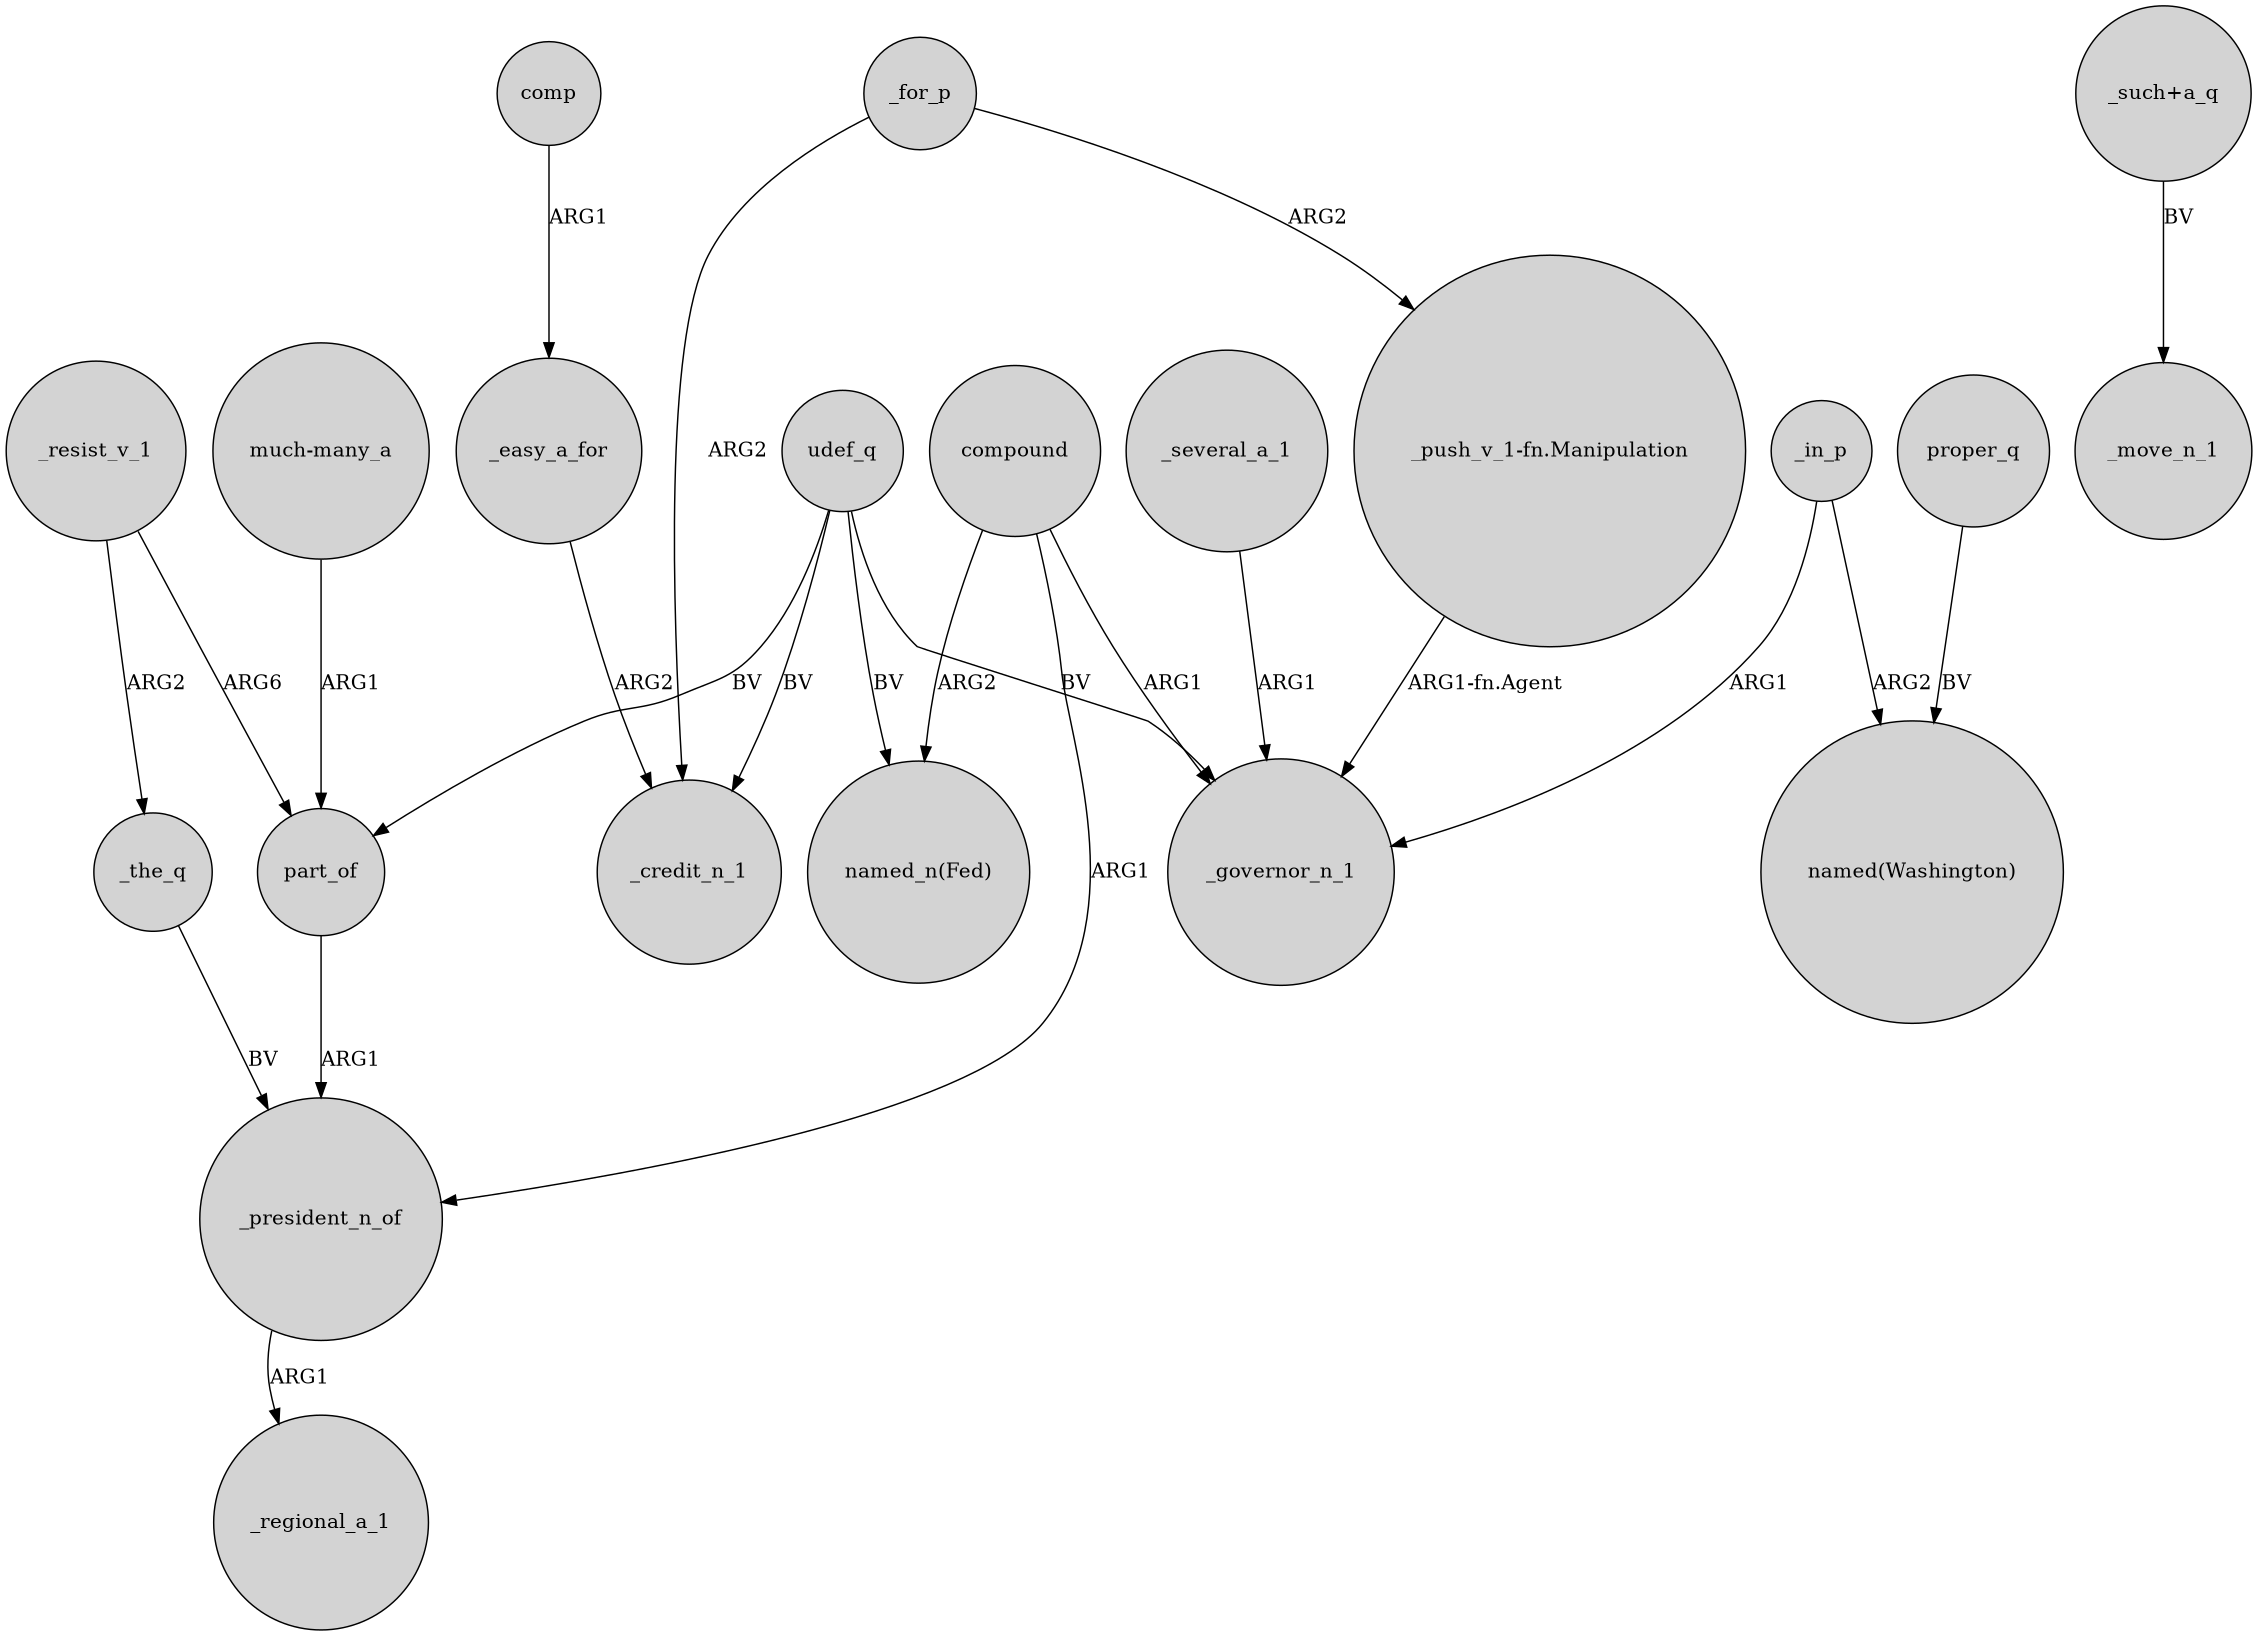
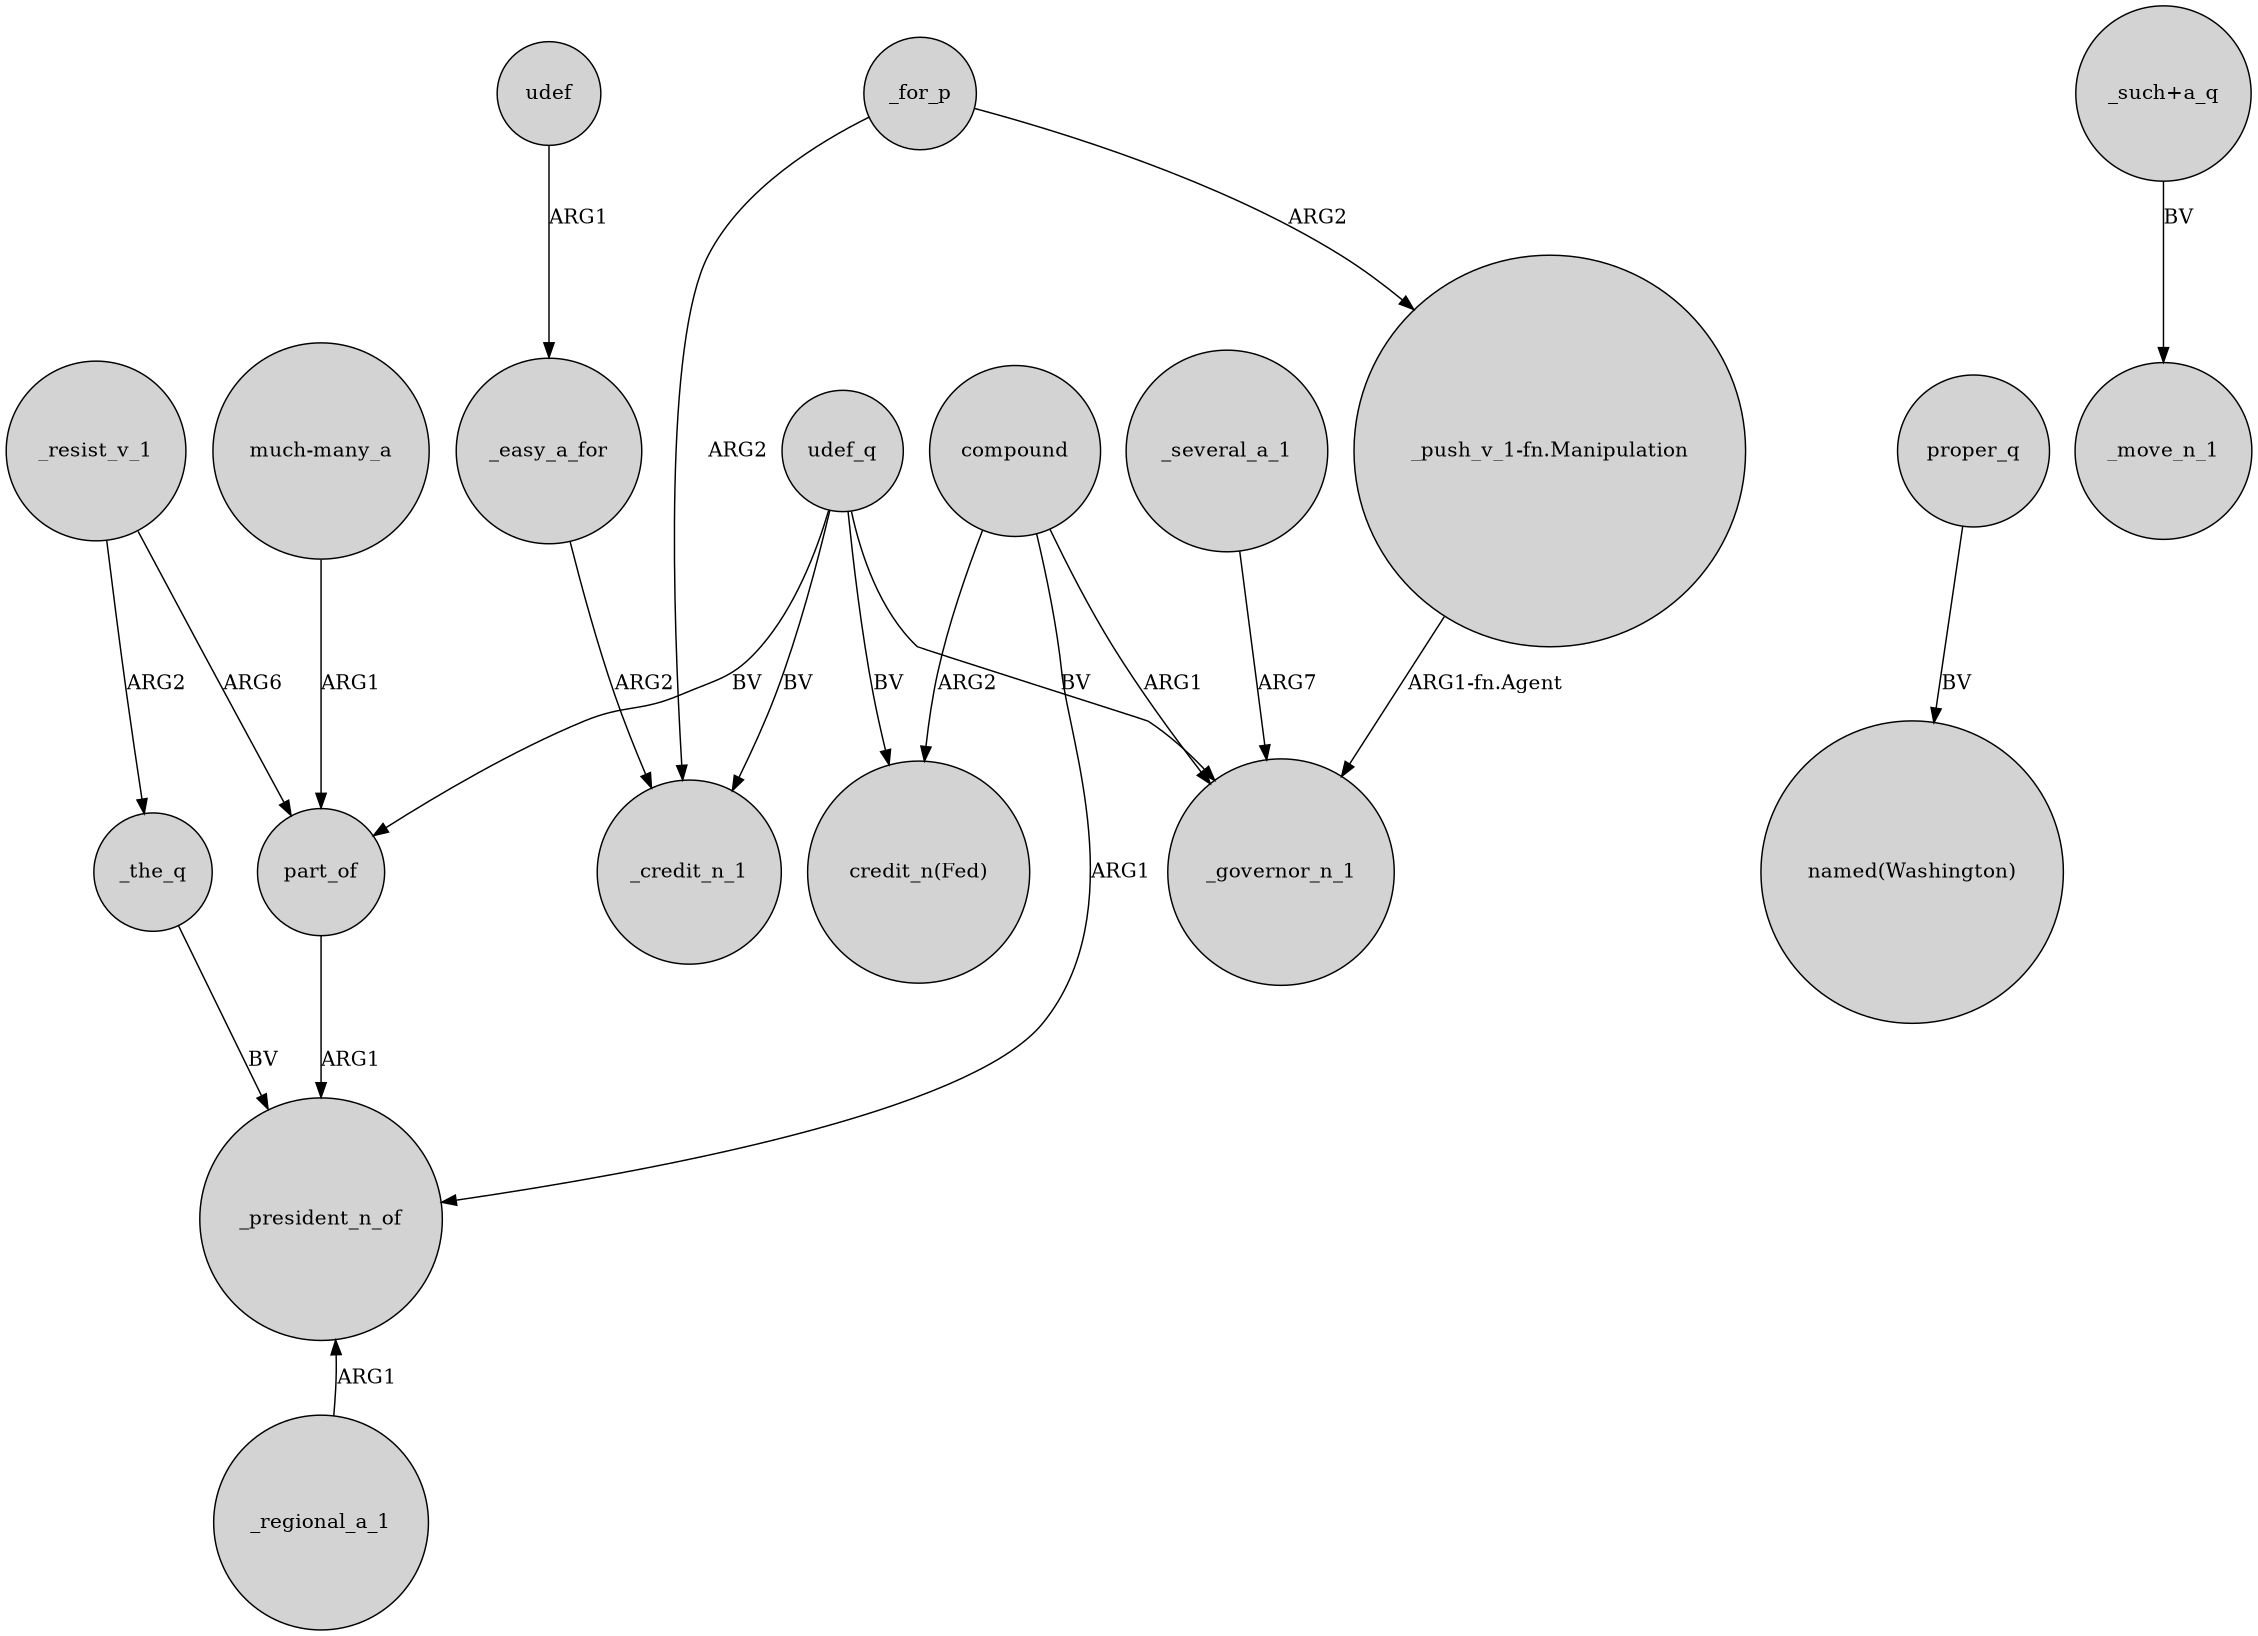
node "comp": label "comp" -> "udef"
node "_in_p": removed
edge "_several_a_1" -> "_governor_n_1": label "ARG1" -> "ARG7"
node "named_n(Fed)": label "named_n(Fed)" -> "credit_n(Fed)"
edge "_president_n_of" -> "_regional_a_1": reversed
